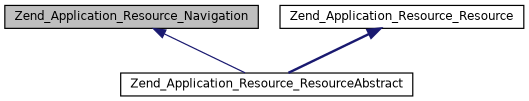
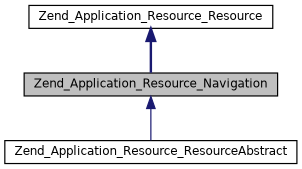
edge "Zend_Application_Resource_ResourceAbstract" -> "Zend_Application_Resource_Resource": now "Zend_Application_Resource_Navigation" -> "Zend_Application_Resource_Resource"
